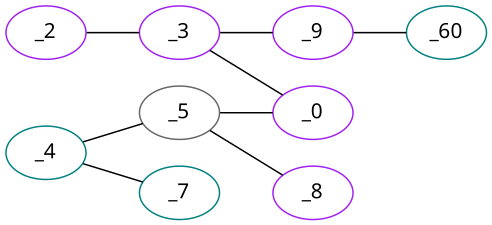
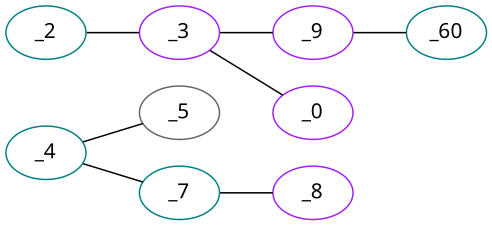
node "_2": color purple -> teal
edge "_5" -- "_0": removed
edge "_5" -- "_8": now "_7" -- "_8"
